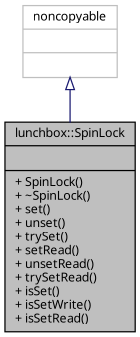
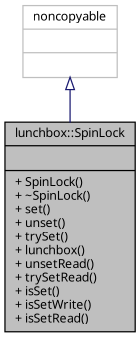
node "lunchbox::SpinLock": text "+ setRead()" -> "+ lunchbox()"
